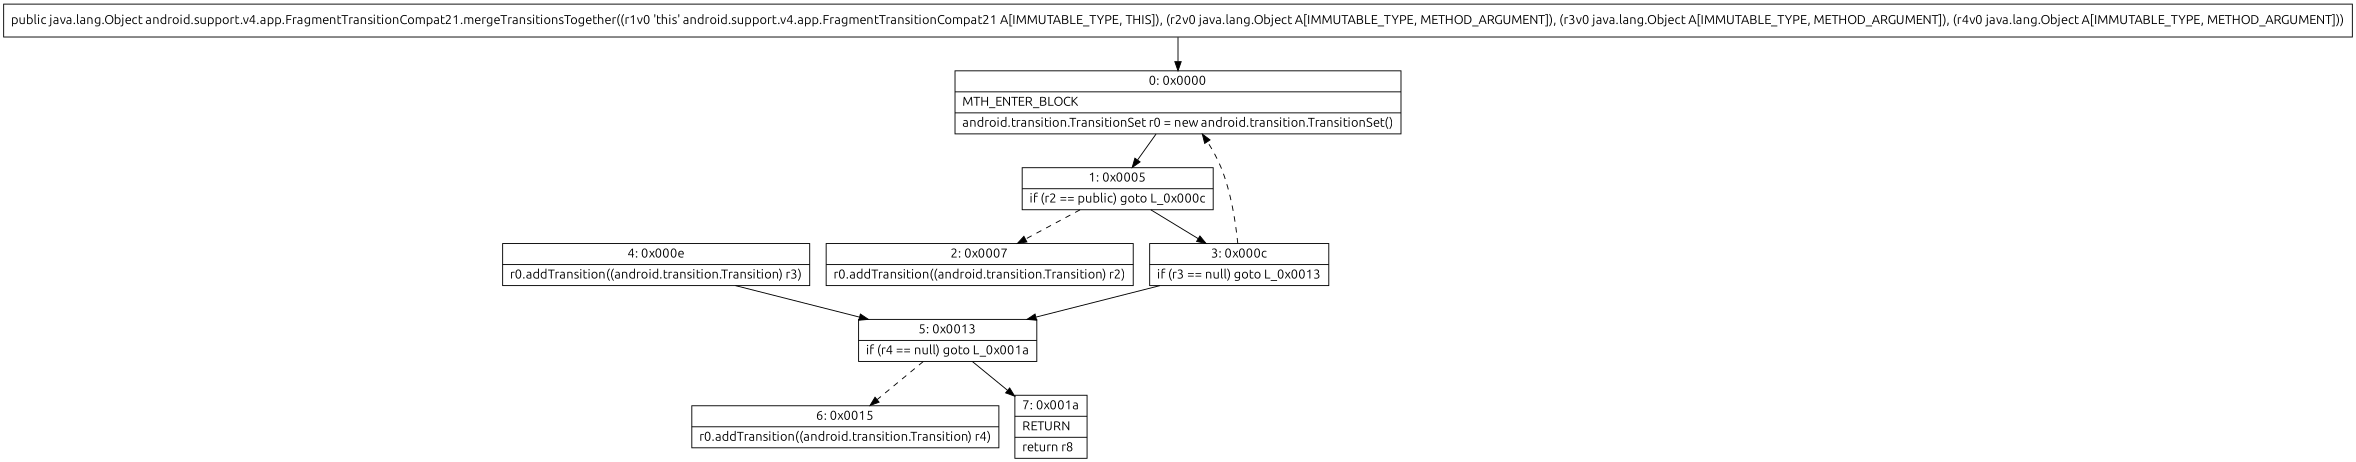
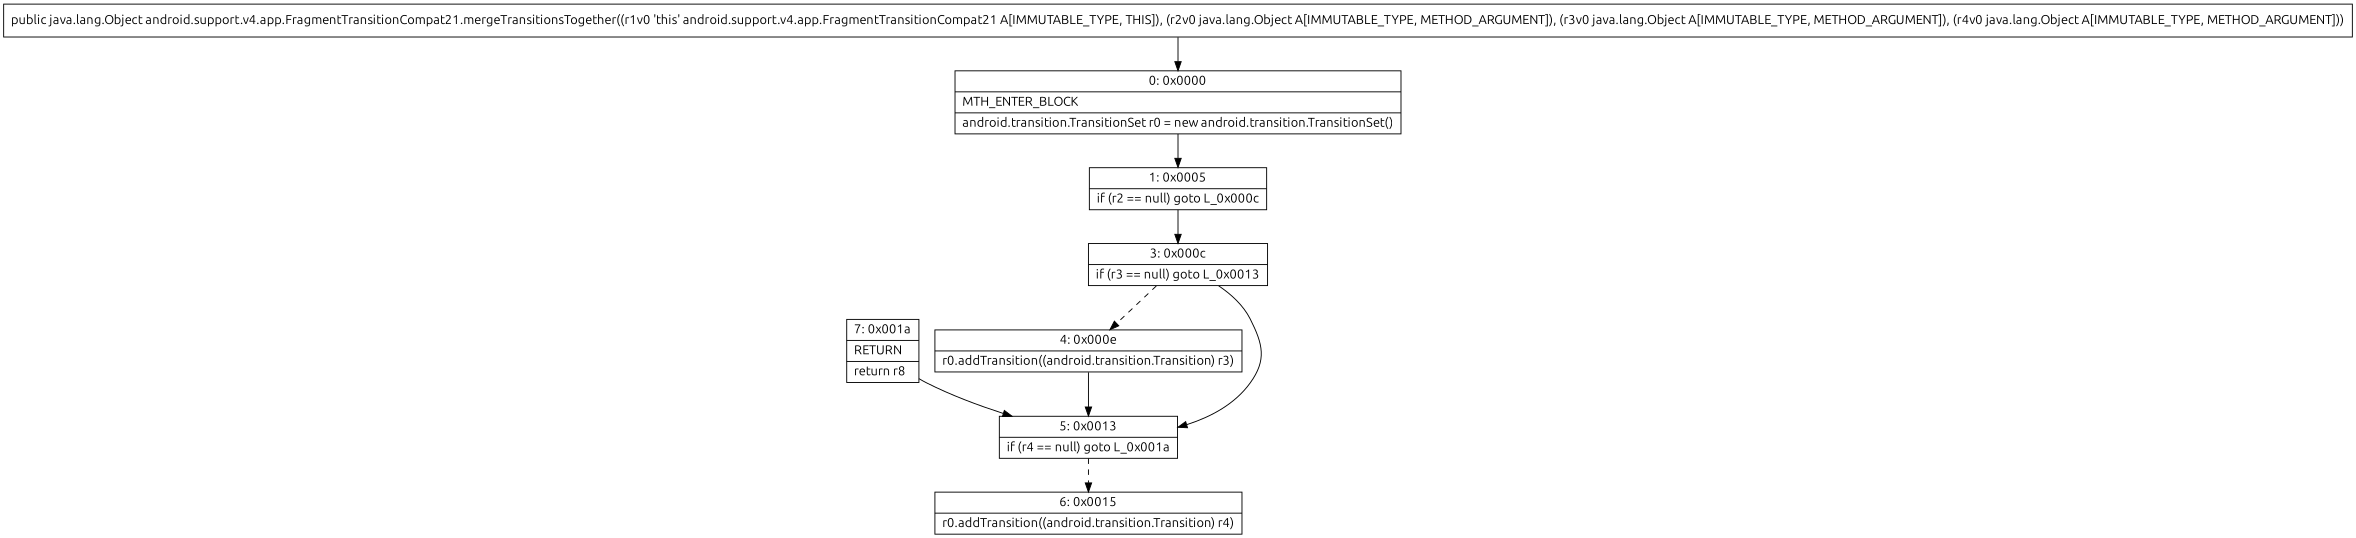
edge "3: 0x000c" -> "0: 0x0000": now "3: 0x000c" -> "4: 0x000e"
node "1: 0x0005": text "if (r2 == public) goto L_0x000c" -> "if (r2 == null) goto L_0x000c"
node "2: 0x0007": removed
edge "5: 0x0013" -> "7: 0x001a": reversed
